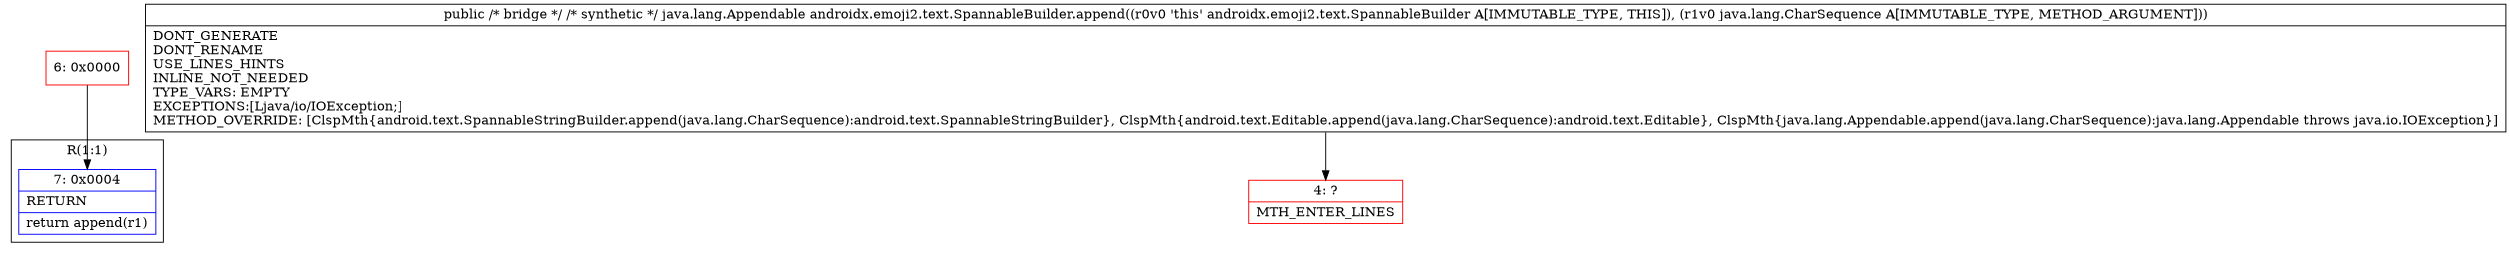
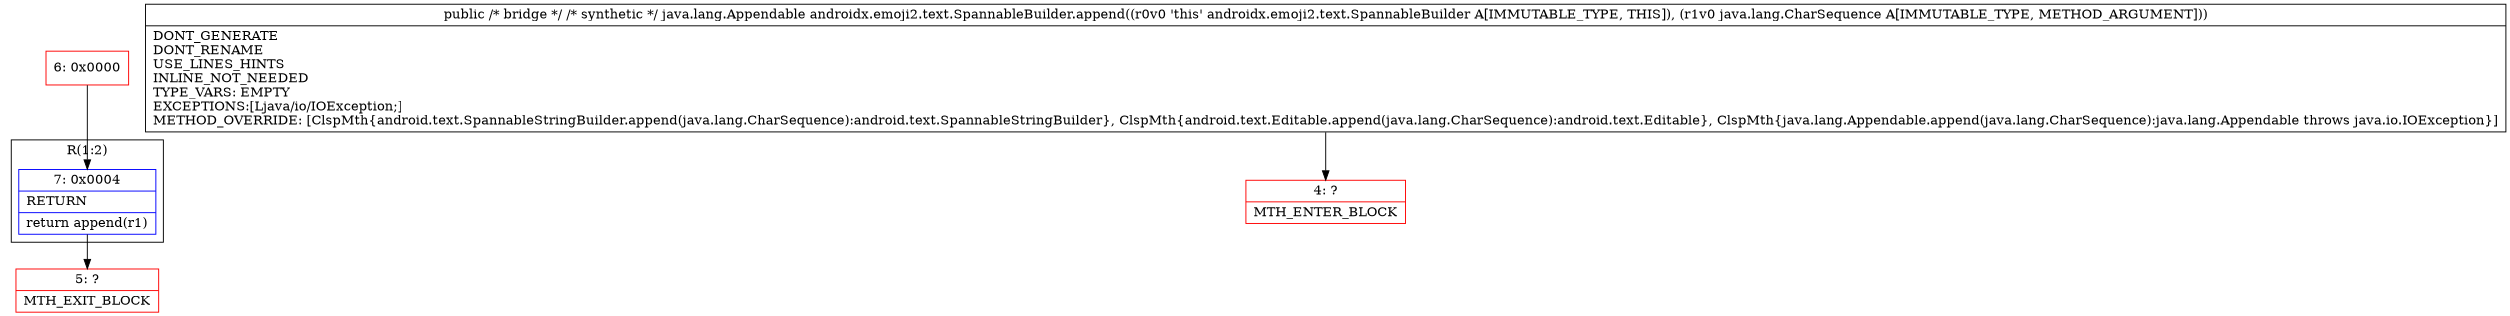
cluster "R(1:1)": label "R(1:1)" -> "R(1:2)"
node "4: ?": text "MTH_ENTER_LINES" -> "MTH_ENTER_BLOCK"
node "5: ?": added
